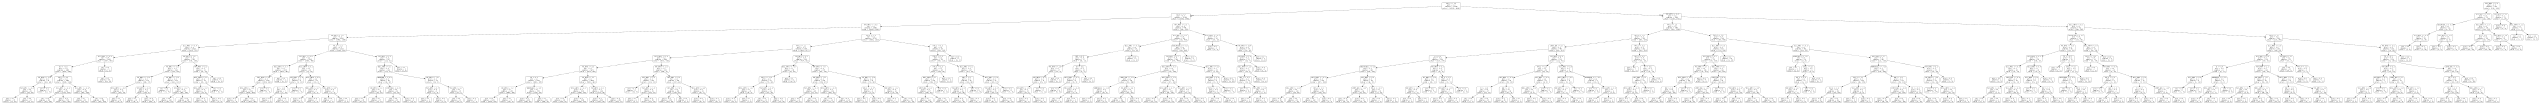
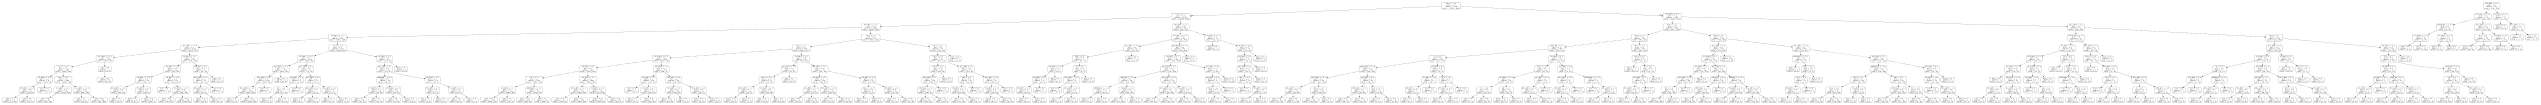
node "MARRIAGE_2 <= -0.5 gini = 0.4 samples = 83 value = [35, 84]": added
node "gini = 0.3 samples = 738 value = [947, 235]": removed
